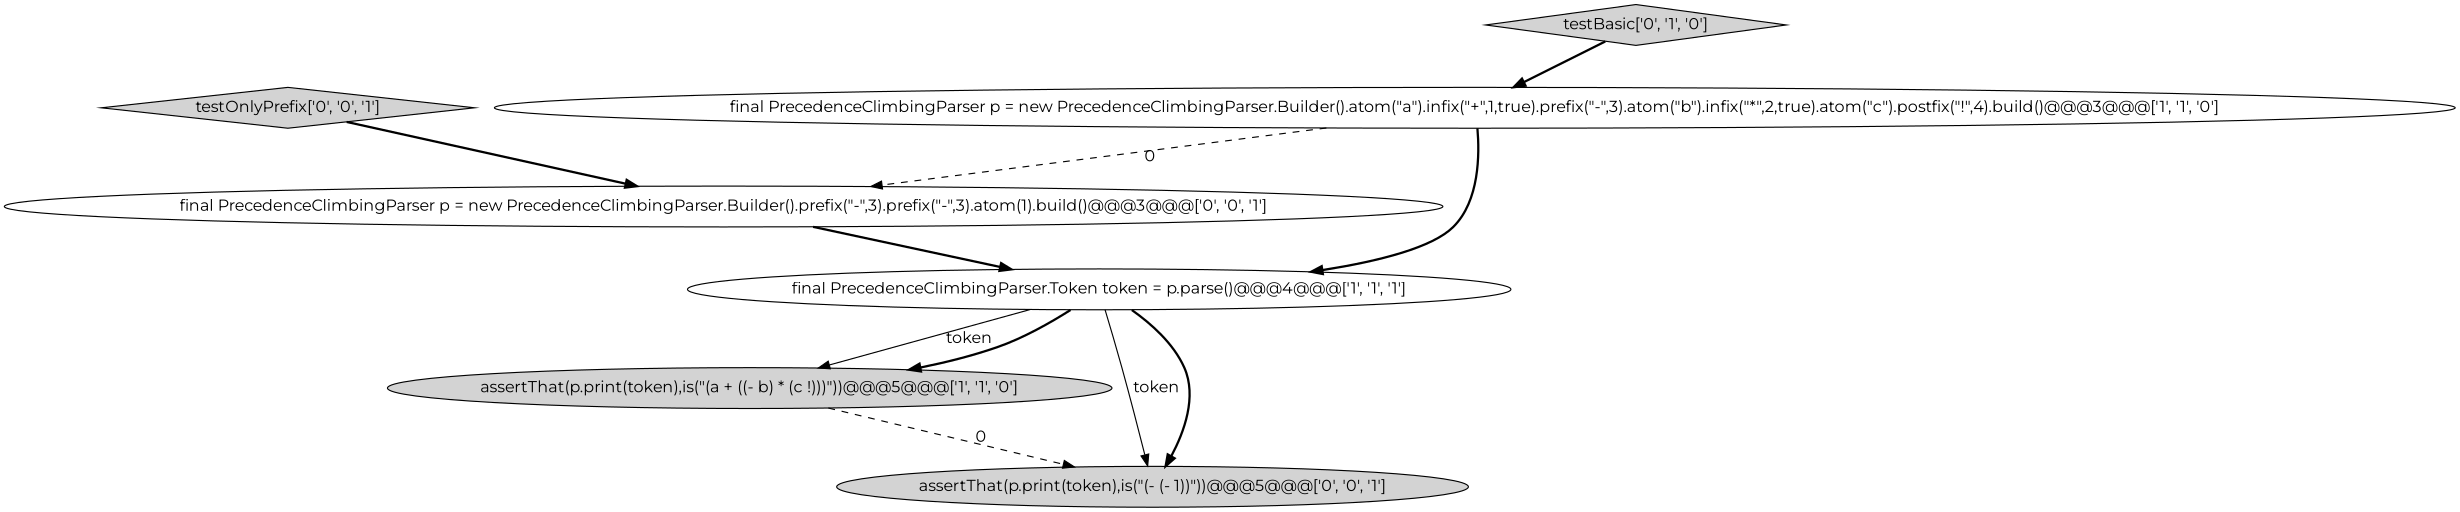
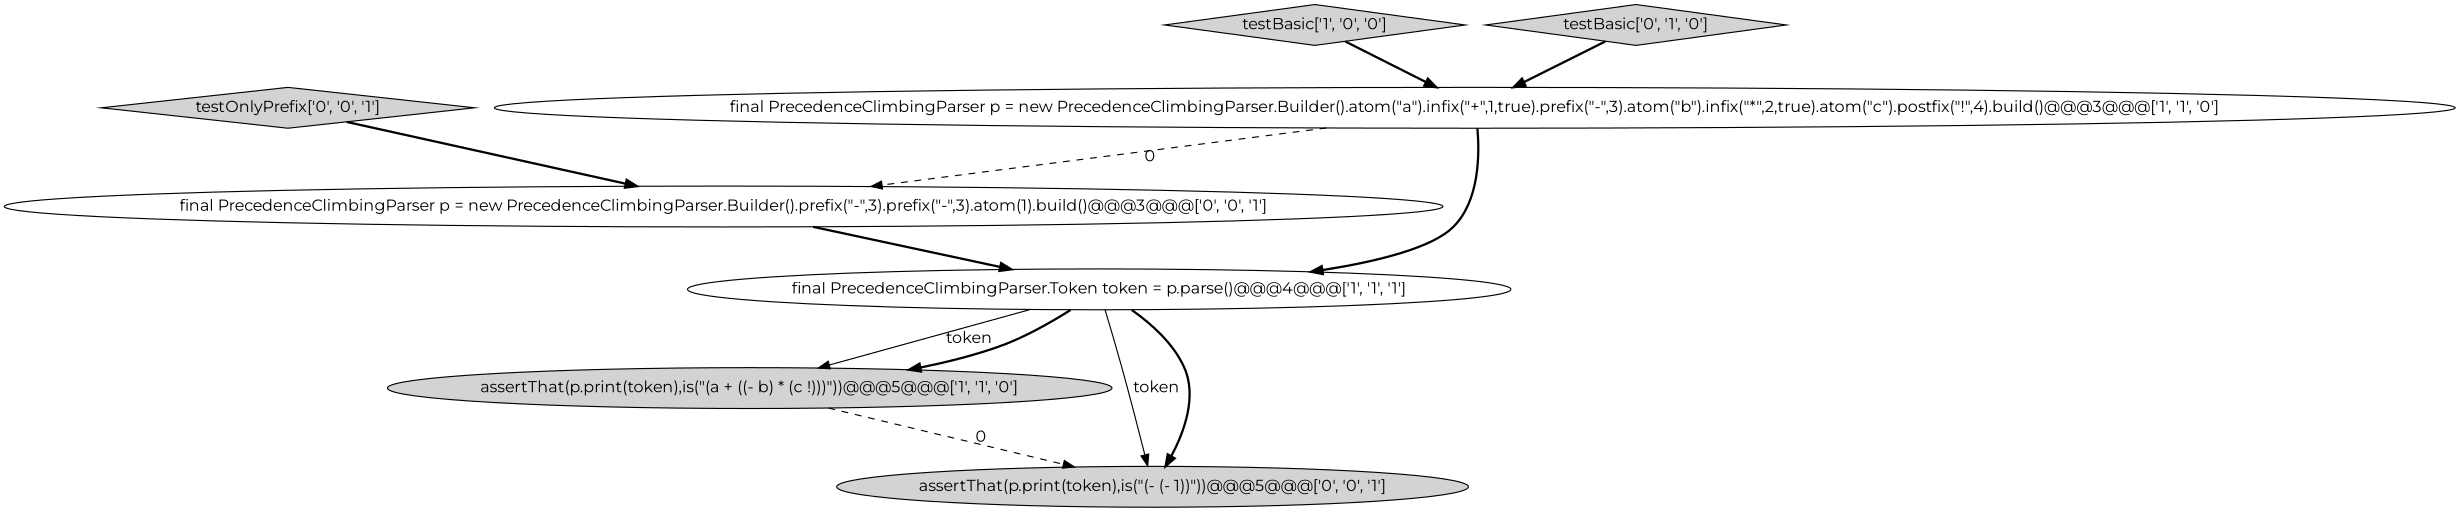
node "testBasic['1', '0', '0']": added
